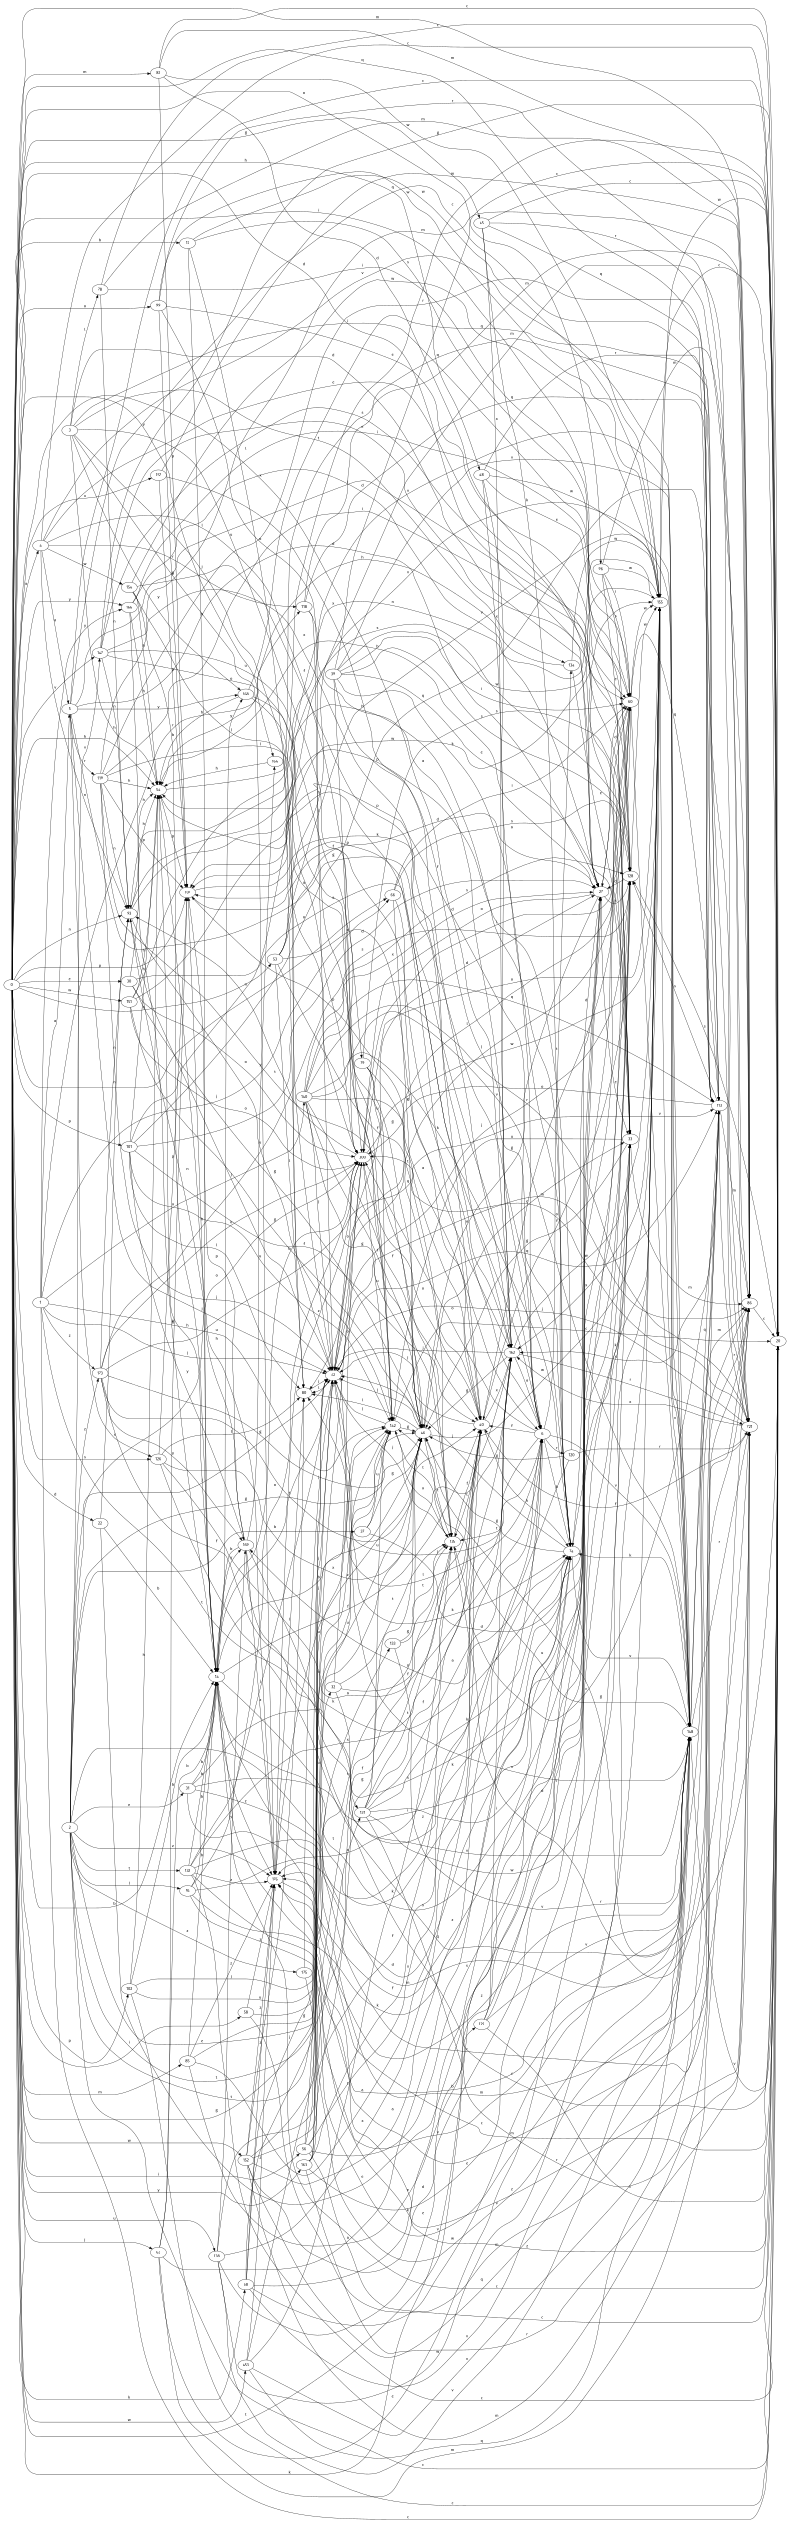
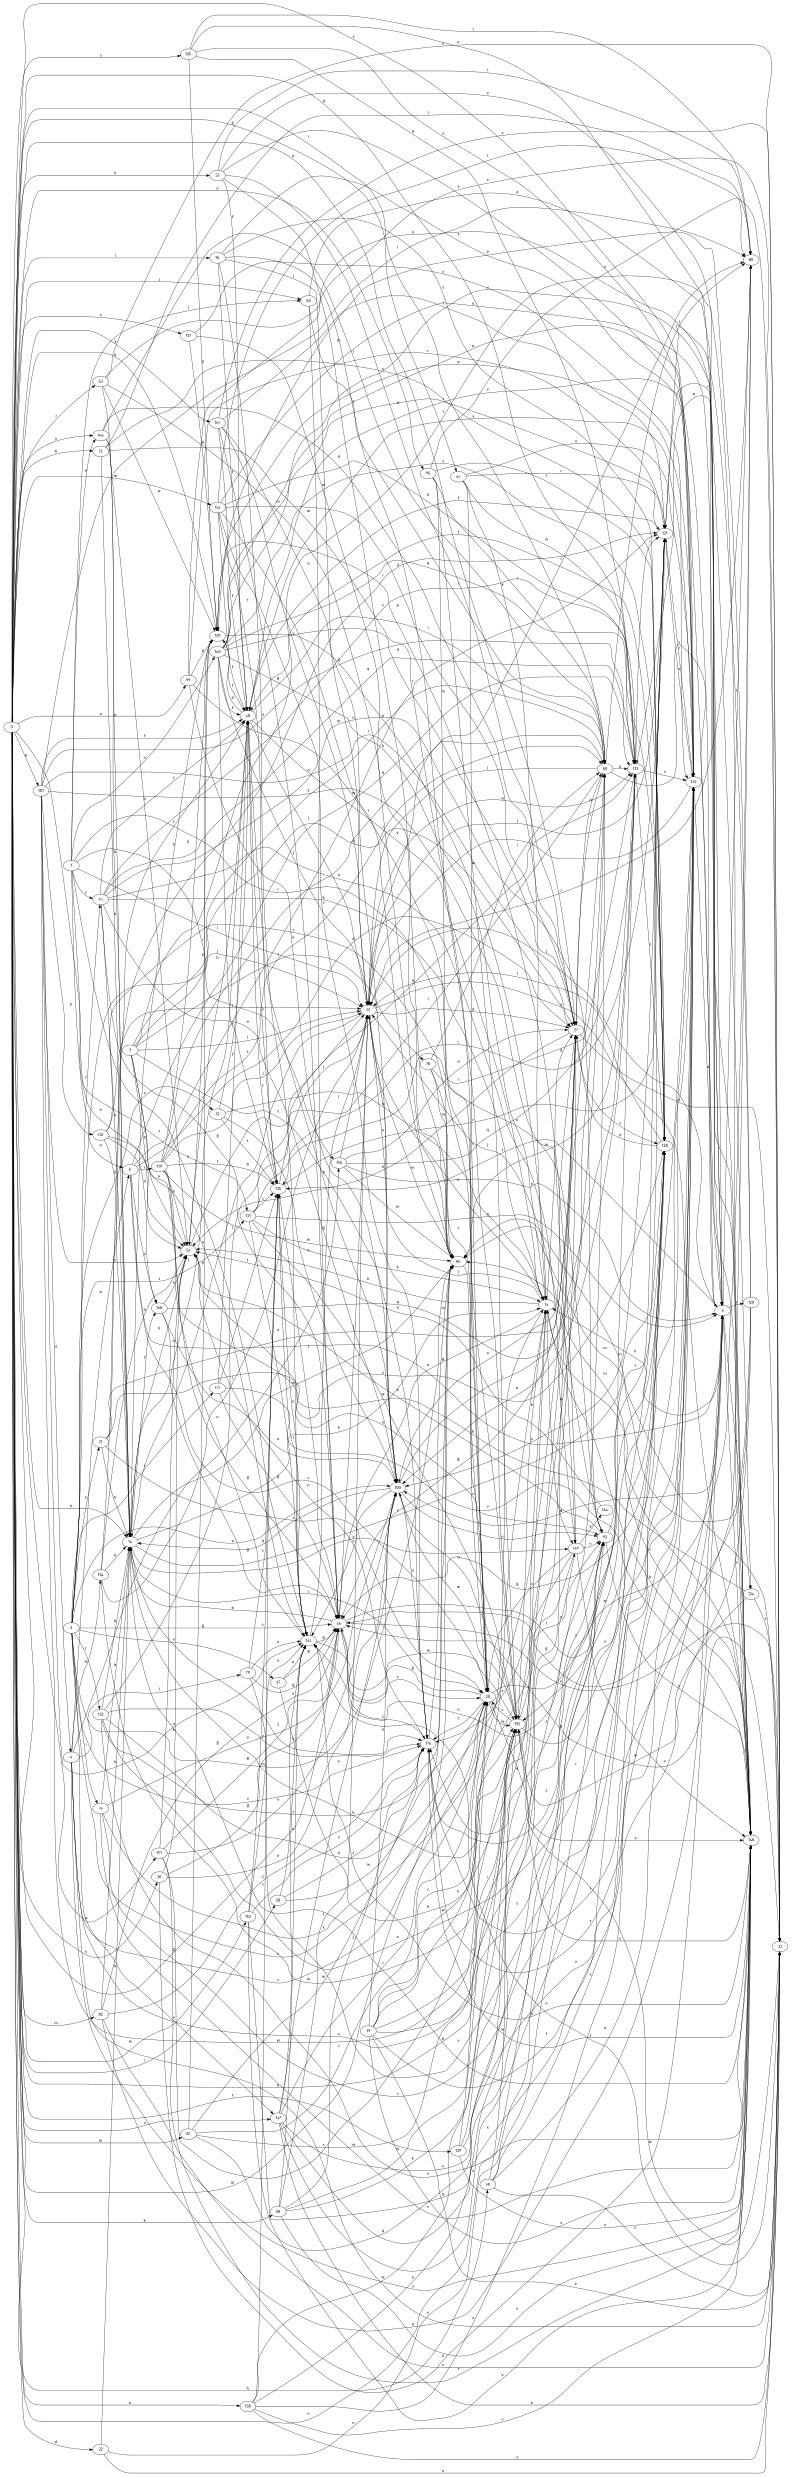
edge "147" -> "20": label "g" -> "c"
edge "0" -> "164": removed, label "y"
edge "128" -> "155": now "33" -> "155"
edge "119" -> "46": label "l" -> "g"
edge "0" -> "4": now "101" -> "4"
edge "66" -> "128": removed, label "s"
edge "74" -> "107": removed, label "p"
edge "118" -> "27": added, label "d"
edge "5" -> "67": removed, label "j"
node "300": label "300" -> "100"
edge "5" -> "126": removed, label "s"
edge "173" -> "14": added, label "b"
edge "140" -> "46": removed, label "g"
edge "129" -> "60": removed, label "i"
node "721": label "721" -> "121"
edge "120" -> "86": added, label "m"
edge "0" -> "102": now "101" -> "102"
edge "131" -> "40": now "133" -> "40"
node "175": removed
node "453": label "453" -> "153"
